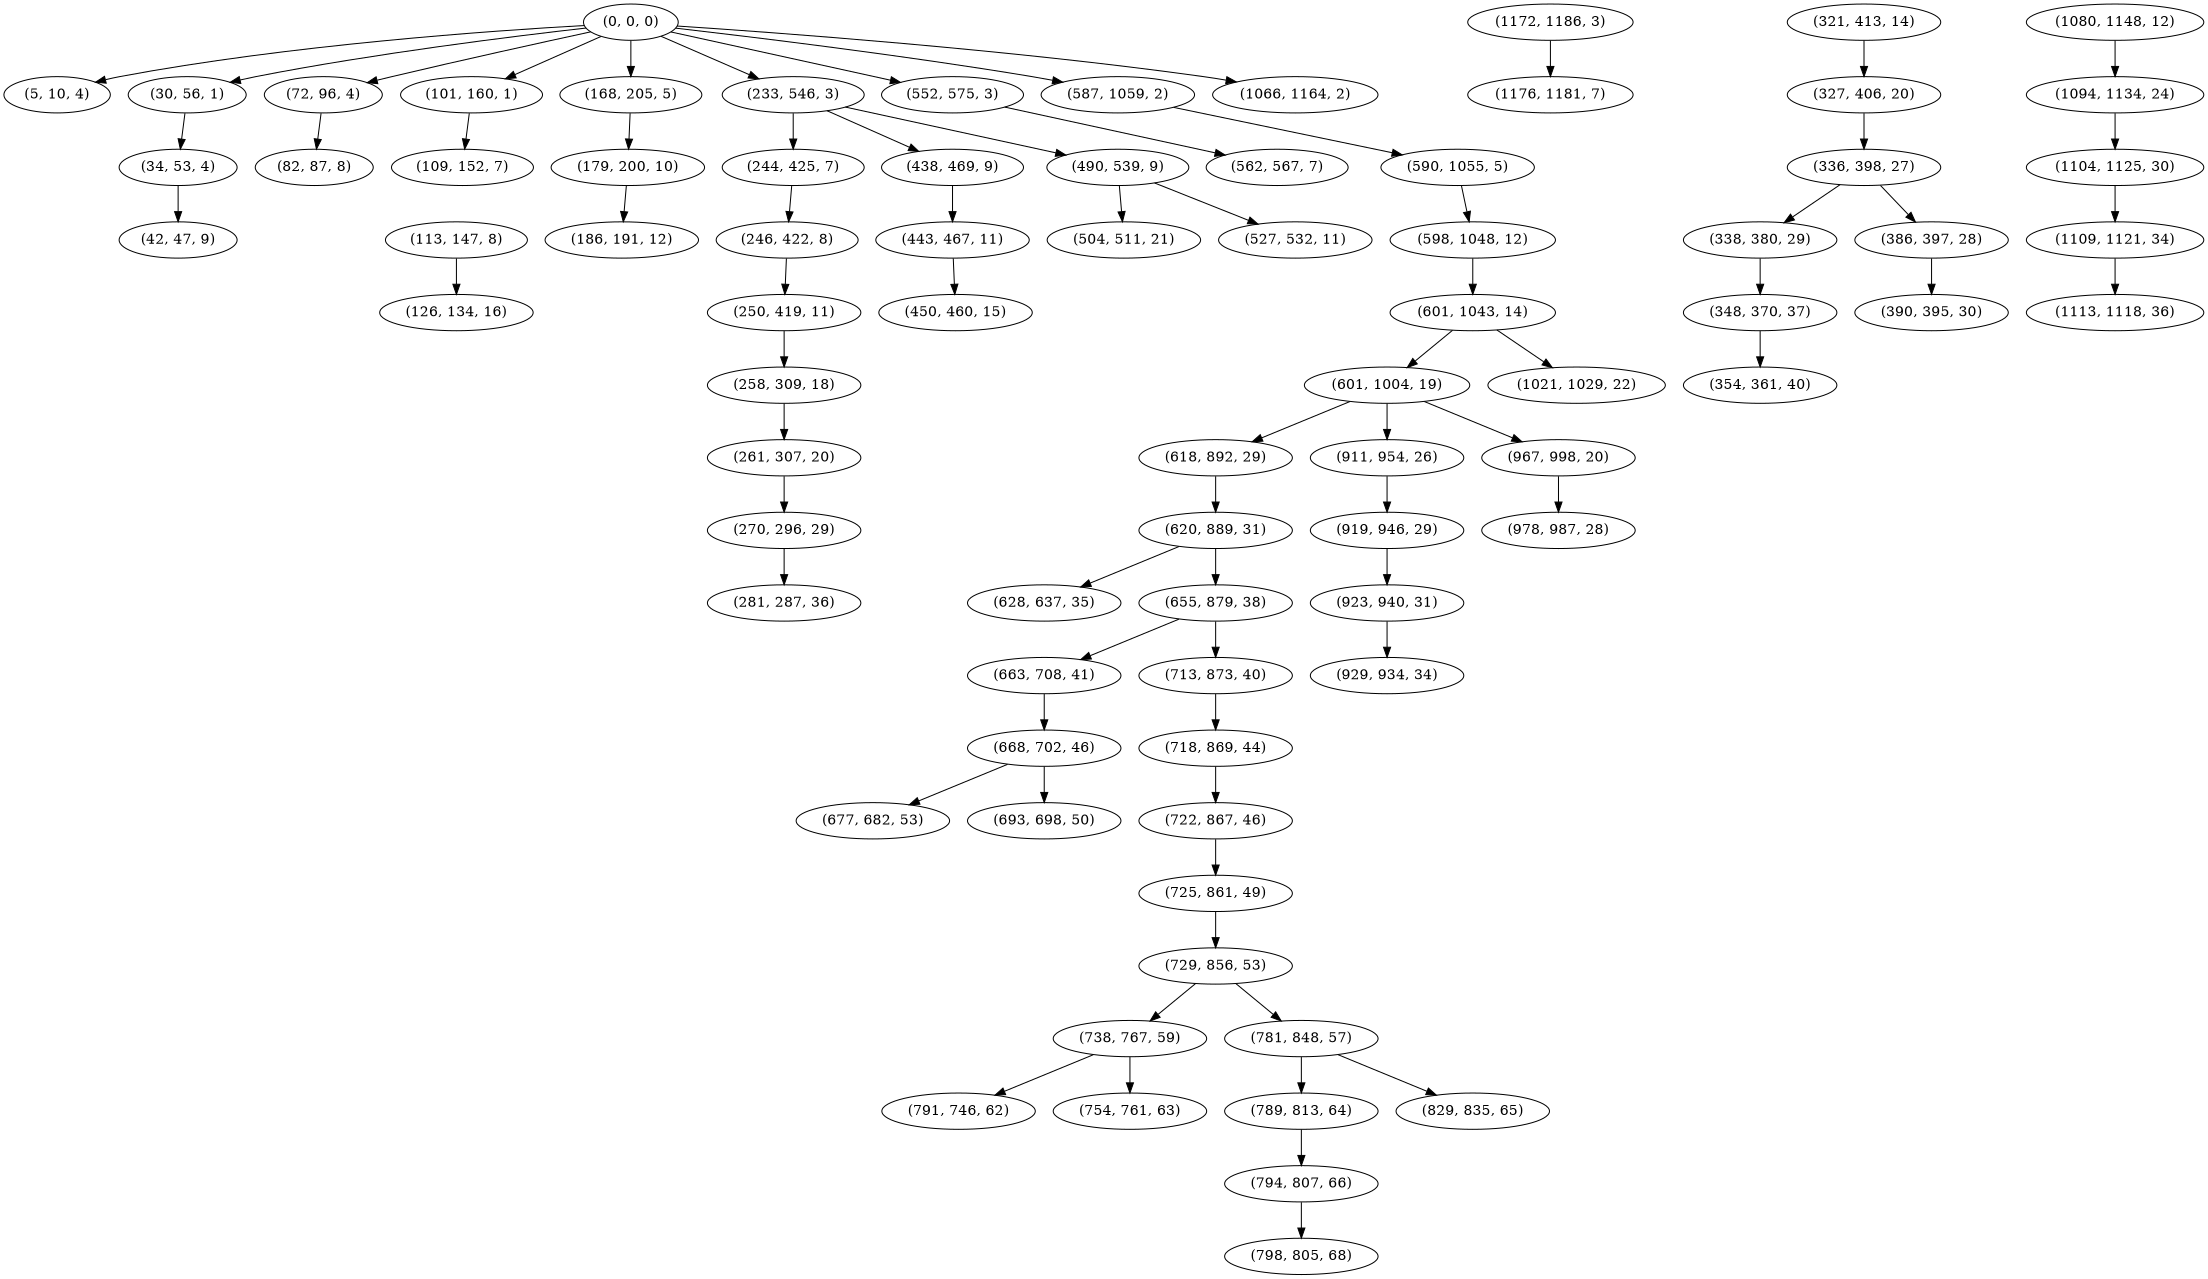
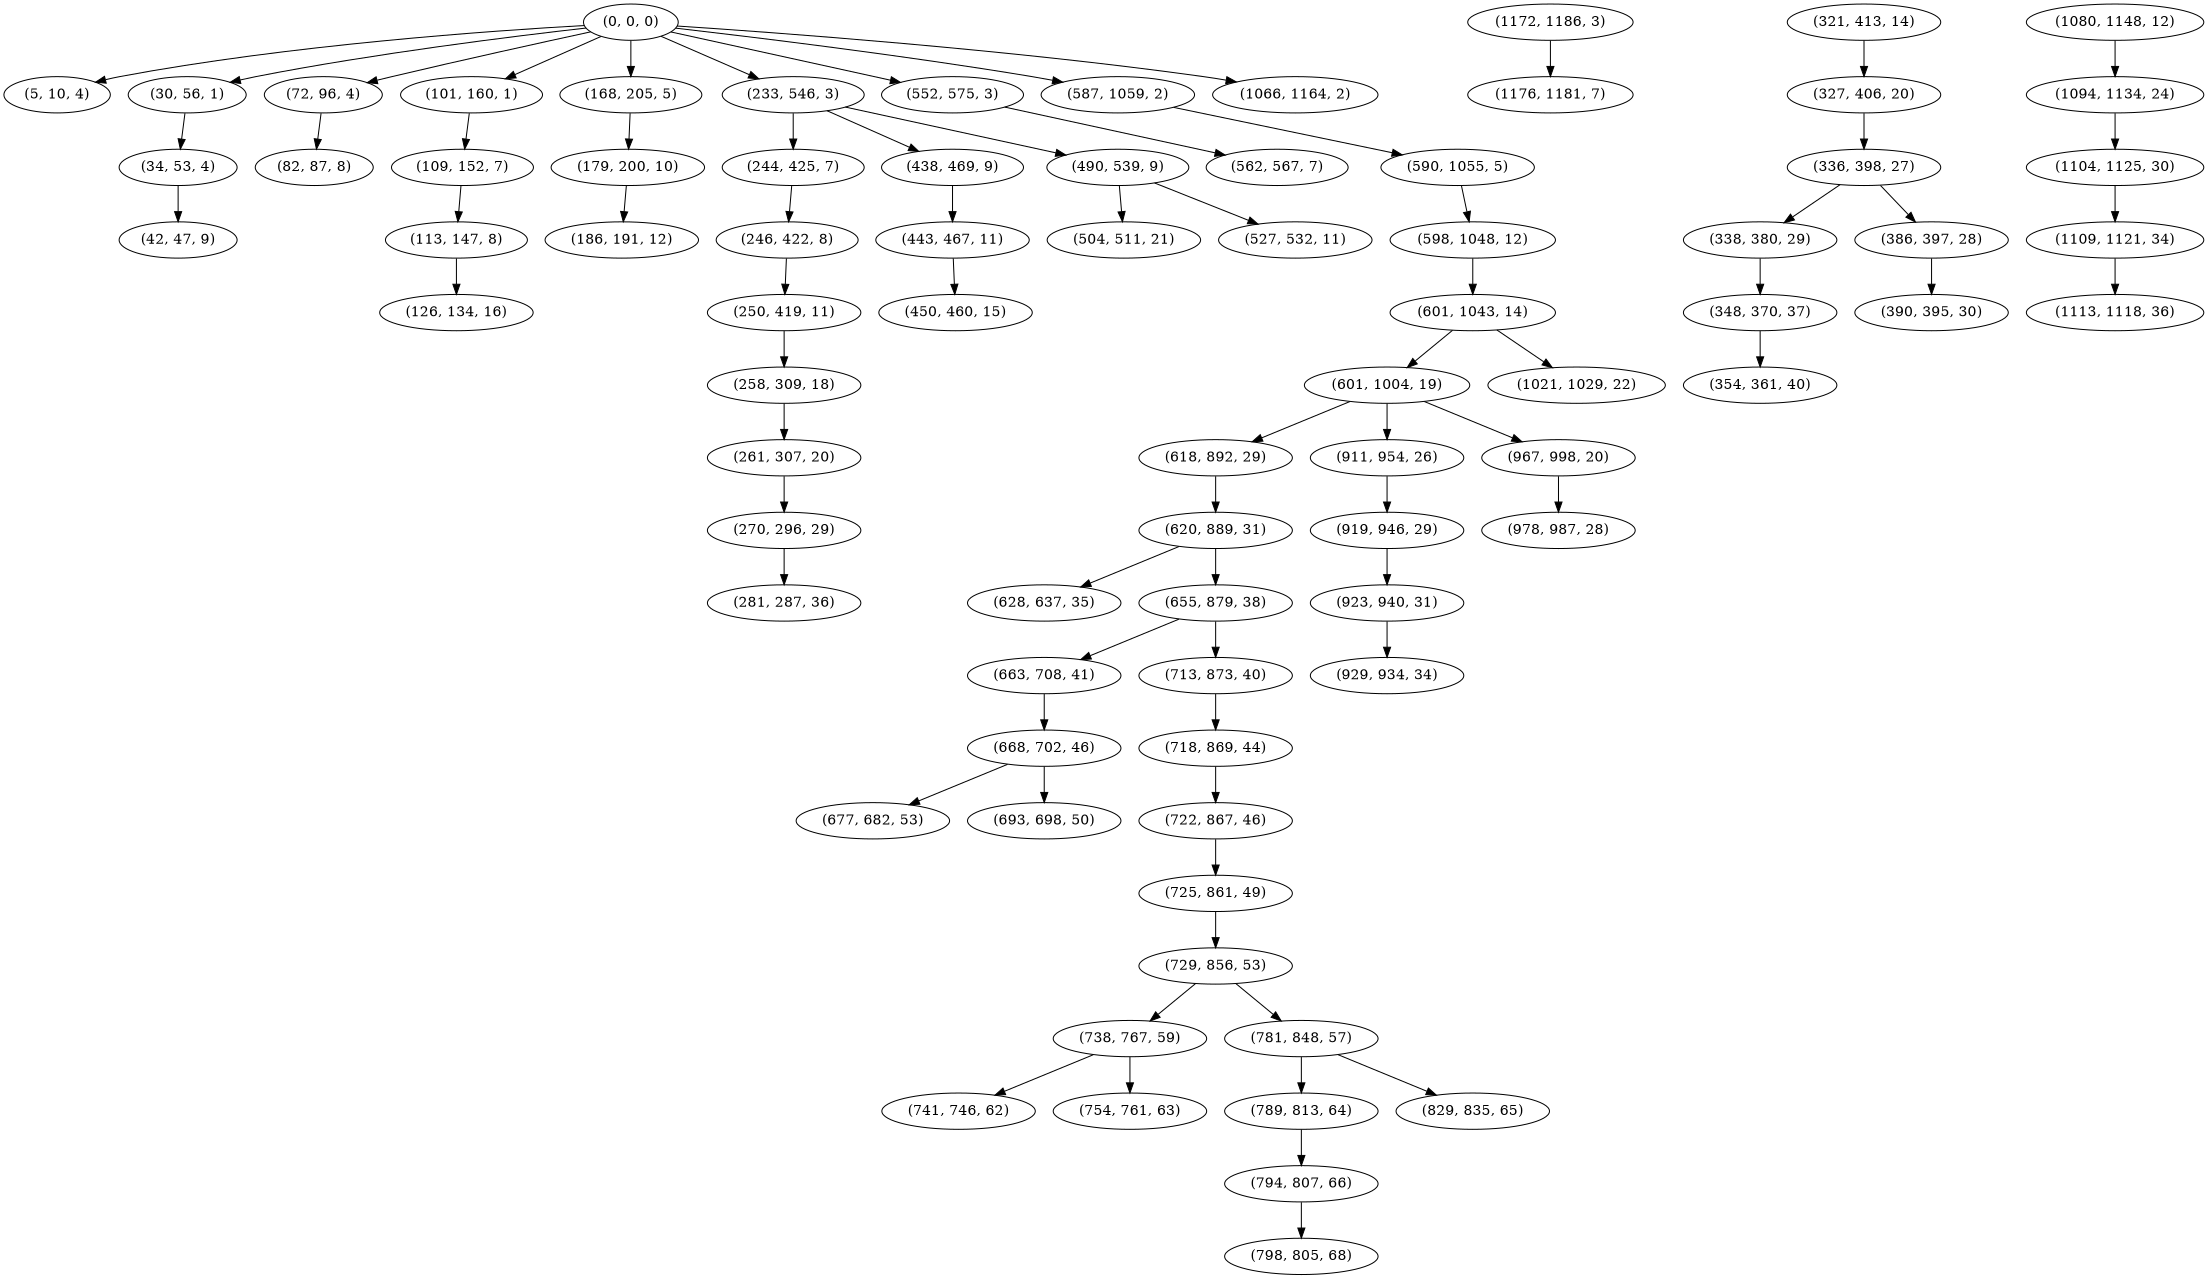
edge "(109, 152, 7)" -> "(113, 147, 8)": added
node "(791, 746, 62)": label "(791, 746, 62)" -> "(741, 746, 62)"
